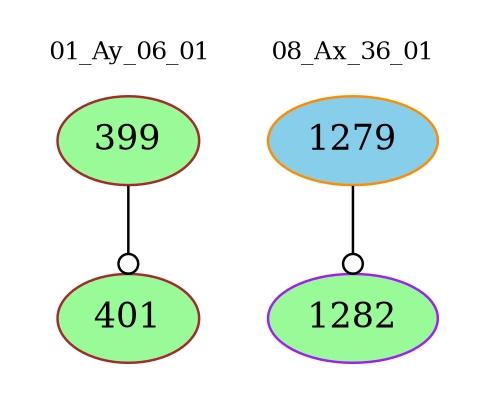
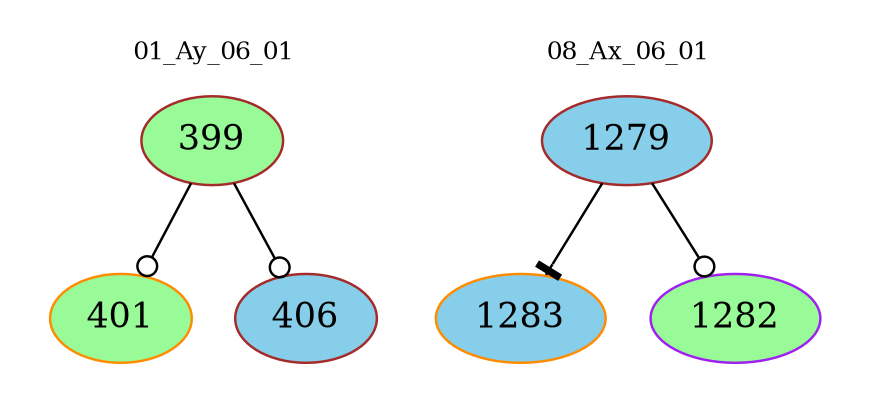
cluster "08_Ax_36_01": label "08_Ax_36_01" -> "08_Ax_06_01"
node "1279": color darkorange -> brown
node "401": color brown -> darkorange
node "406": added
node "1283": added
